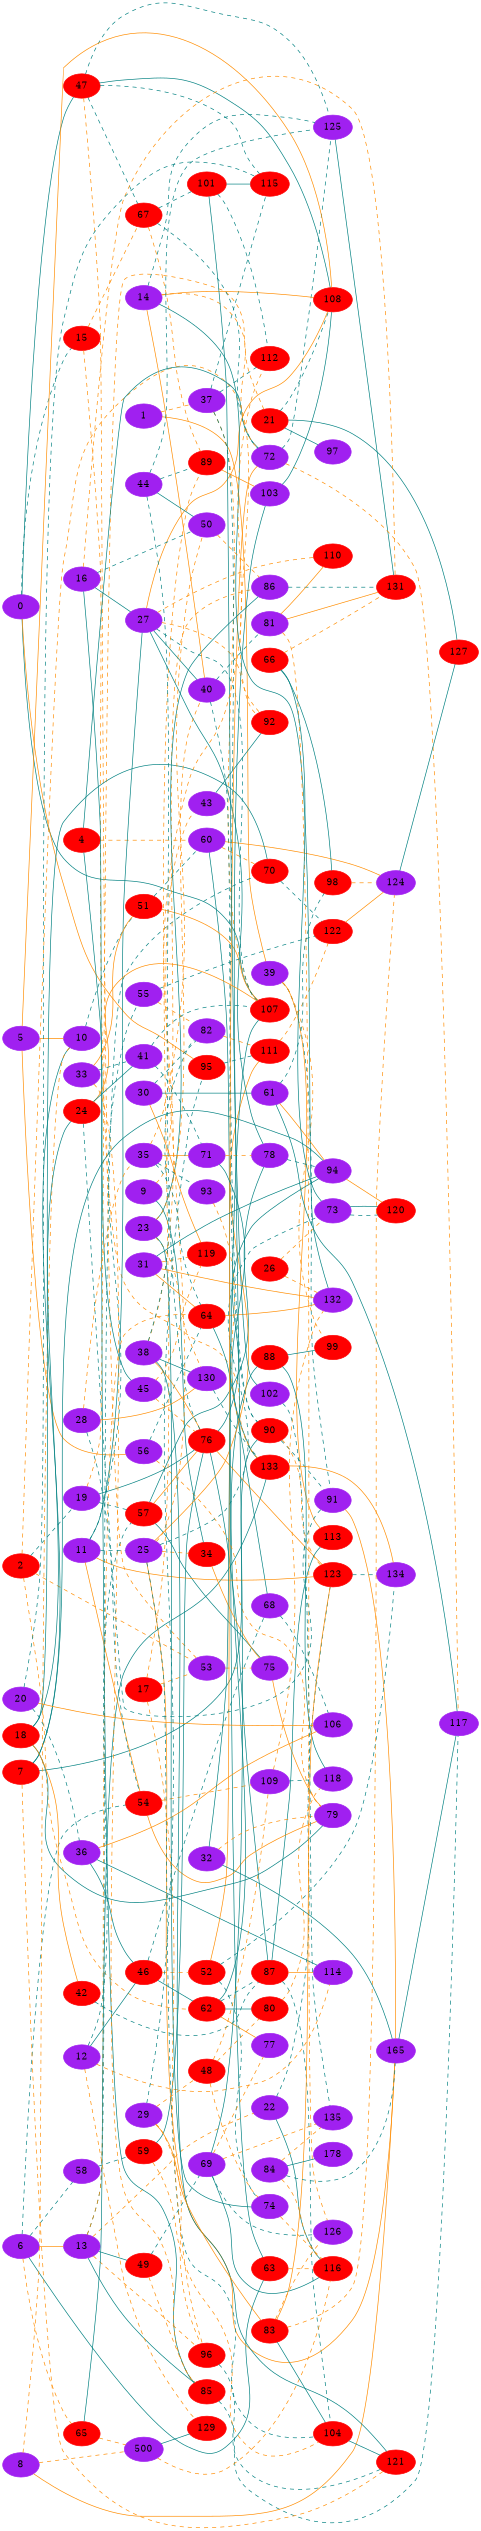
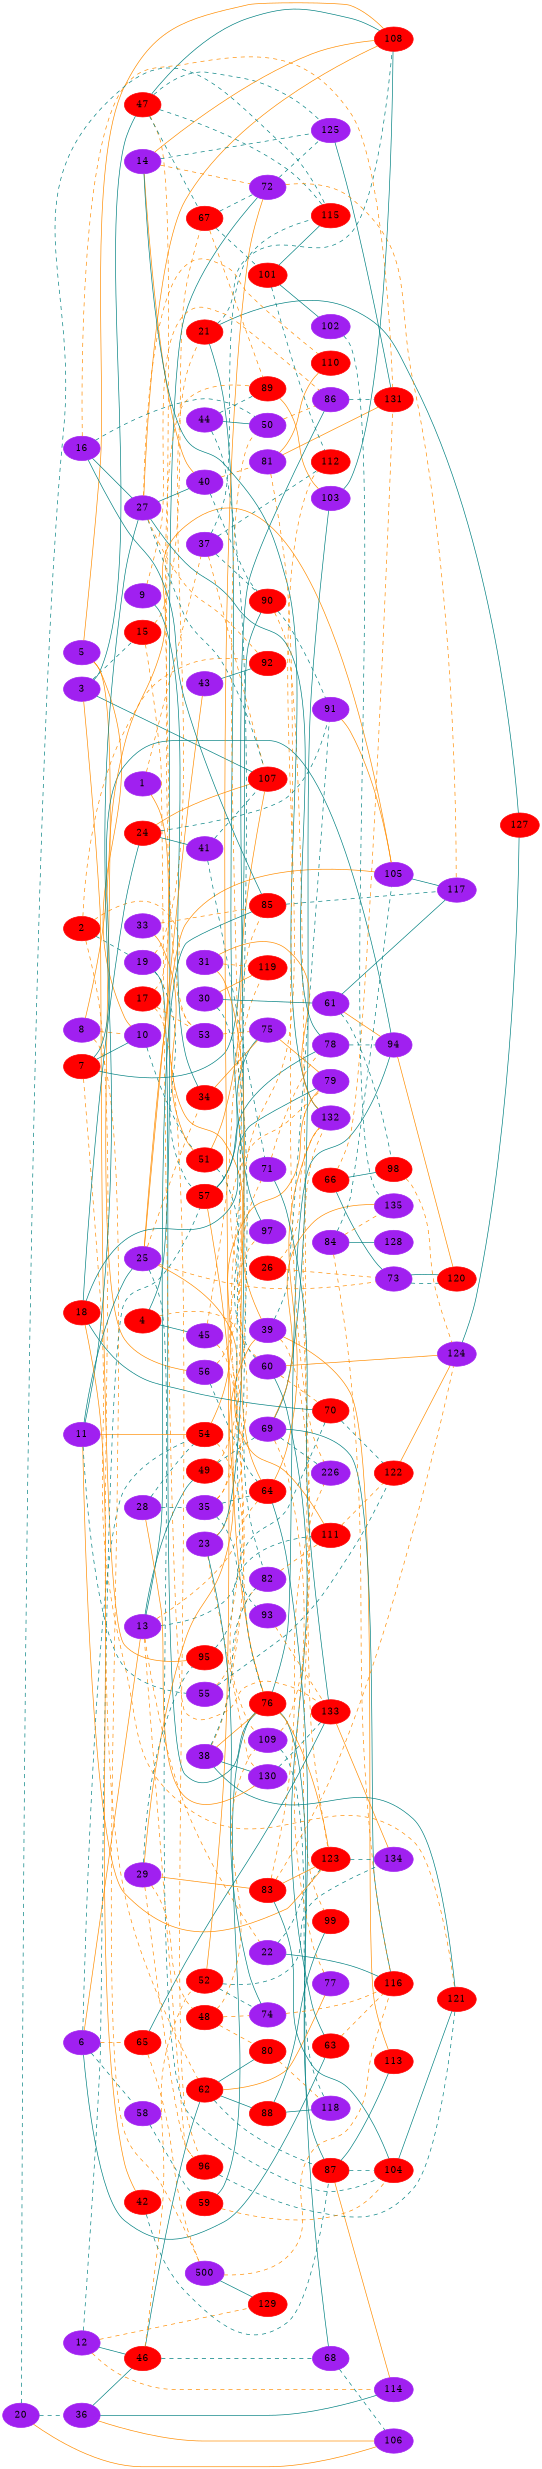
edge "125" -- "44": removed
node "0": label "0" -> "3"
edge "81" -- "40": color teal -> darkorange
edge "40" -- "23": now "97" -- "23"
edge "41" -- "33": removed
edge "35" -- "71": style solid -> dashed
edge "43" -- "25": style dashed -> solid
edge "94" -- "31": removed
edge "35" -- "28": color darkorange -> teal
edge "73" -- "25": color teal -> darkorange
edge "11" -- "25": style dashed -> solid
edge "39" -- "29": added
node "32": removed
node "165": label "165" -> "105"
edge "135" -- "69": style dashed -> solid
node "178": label "178" -> "128"
node "126": label "126" -> "226"
